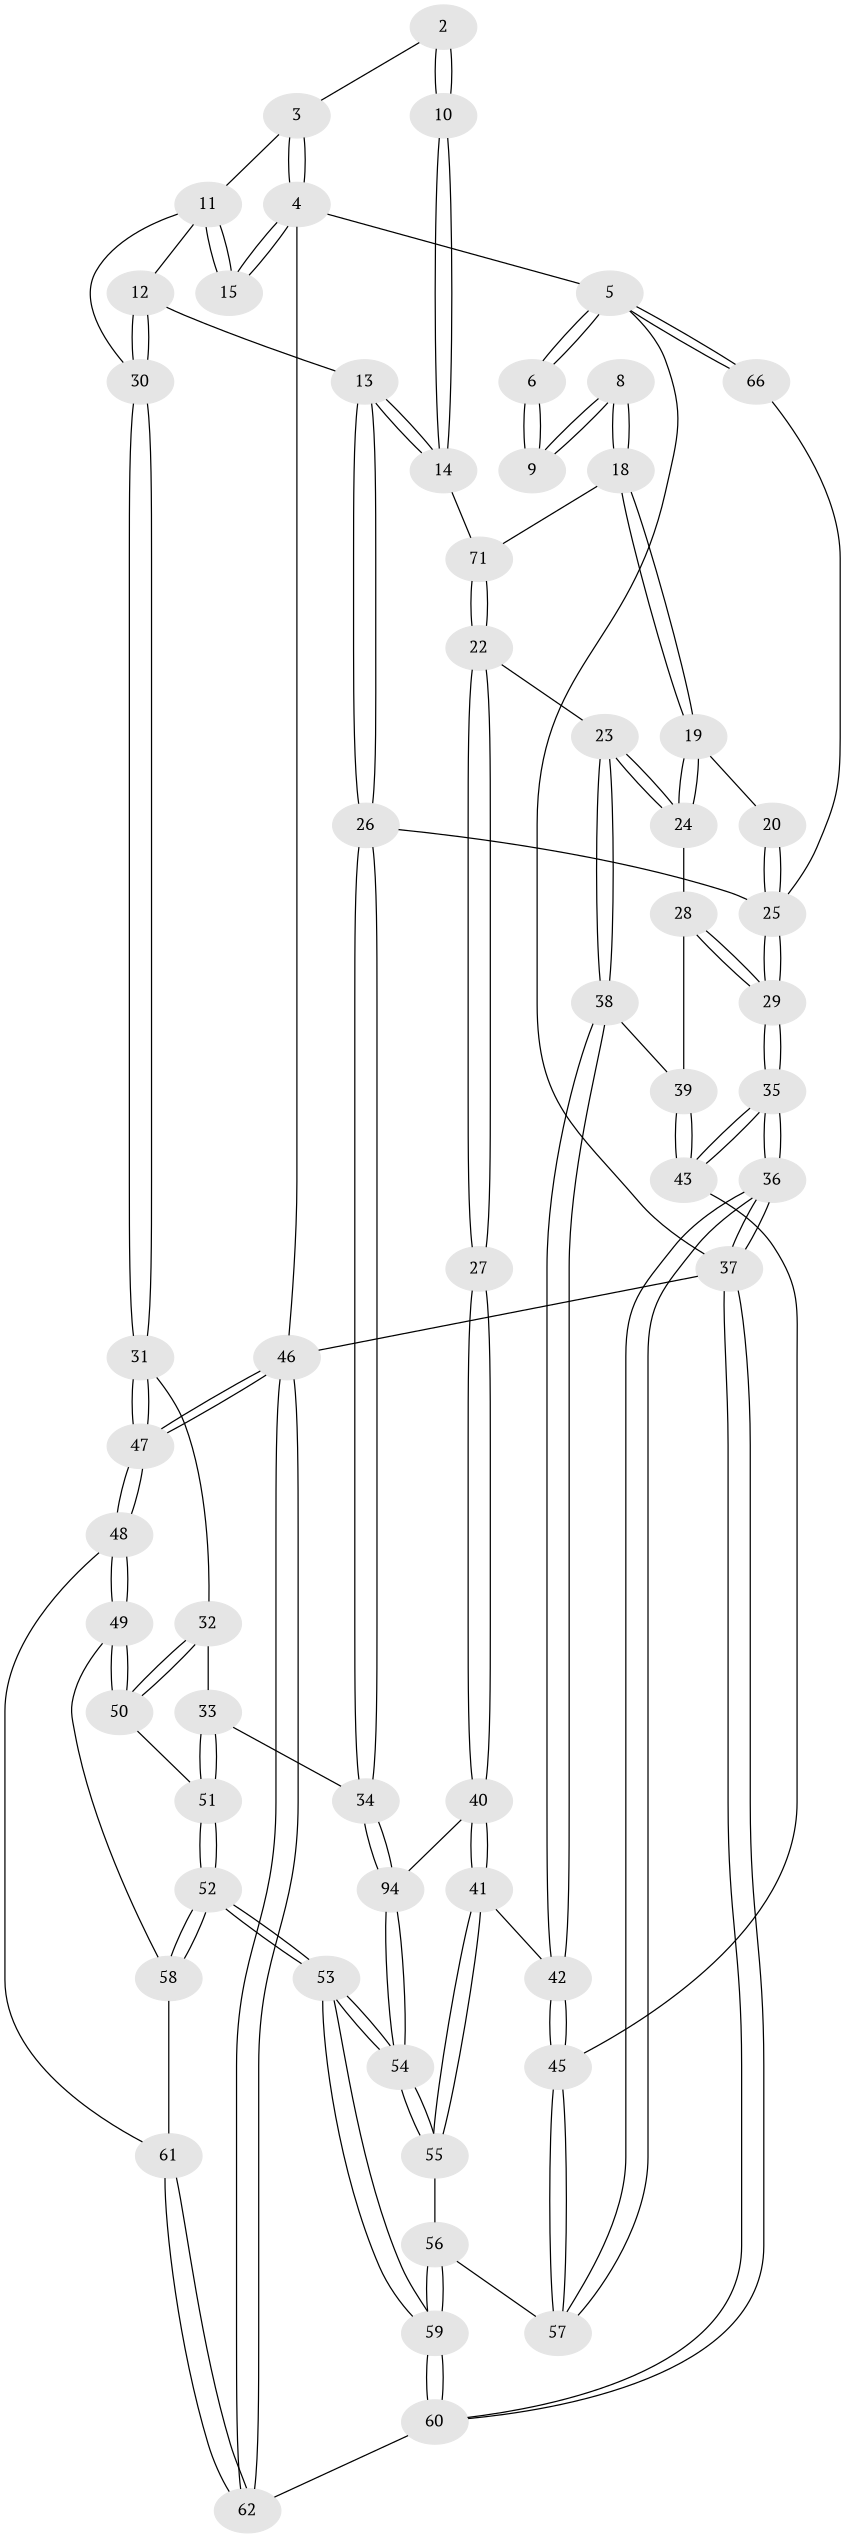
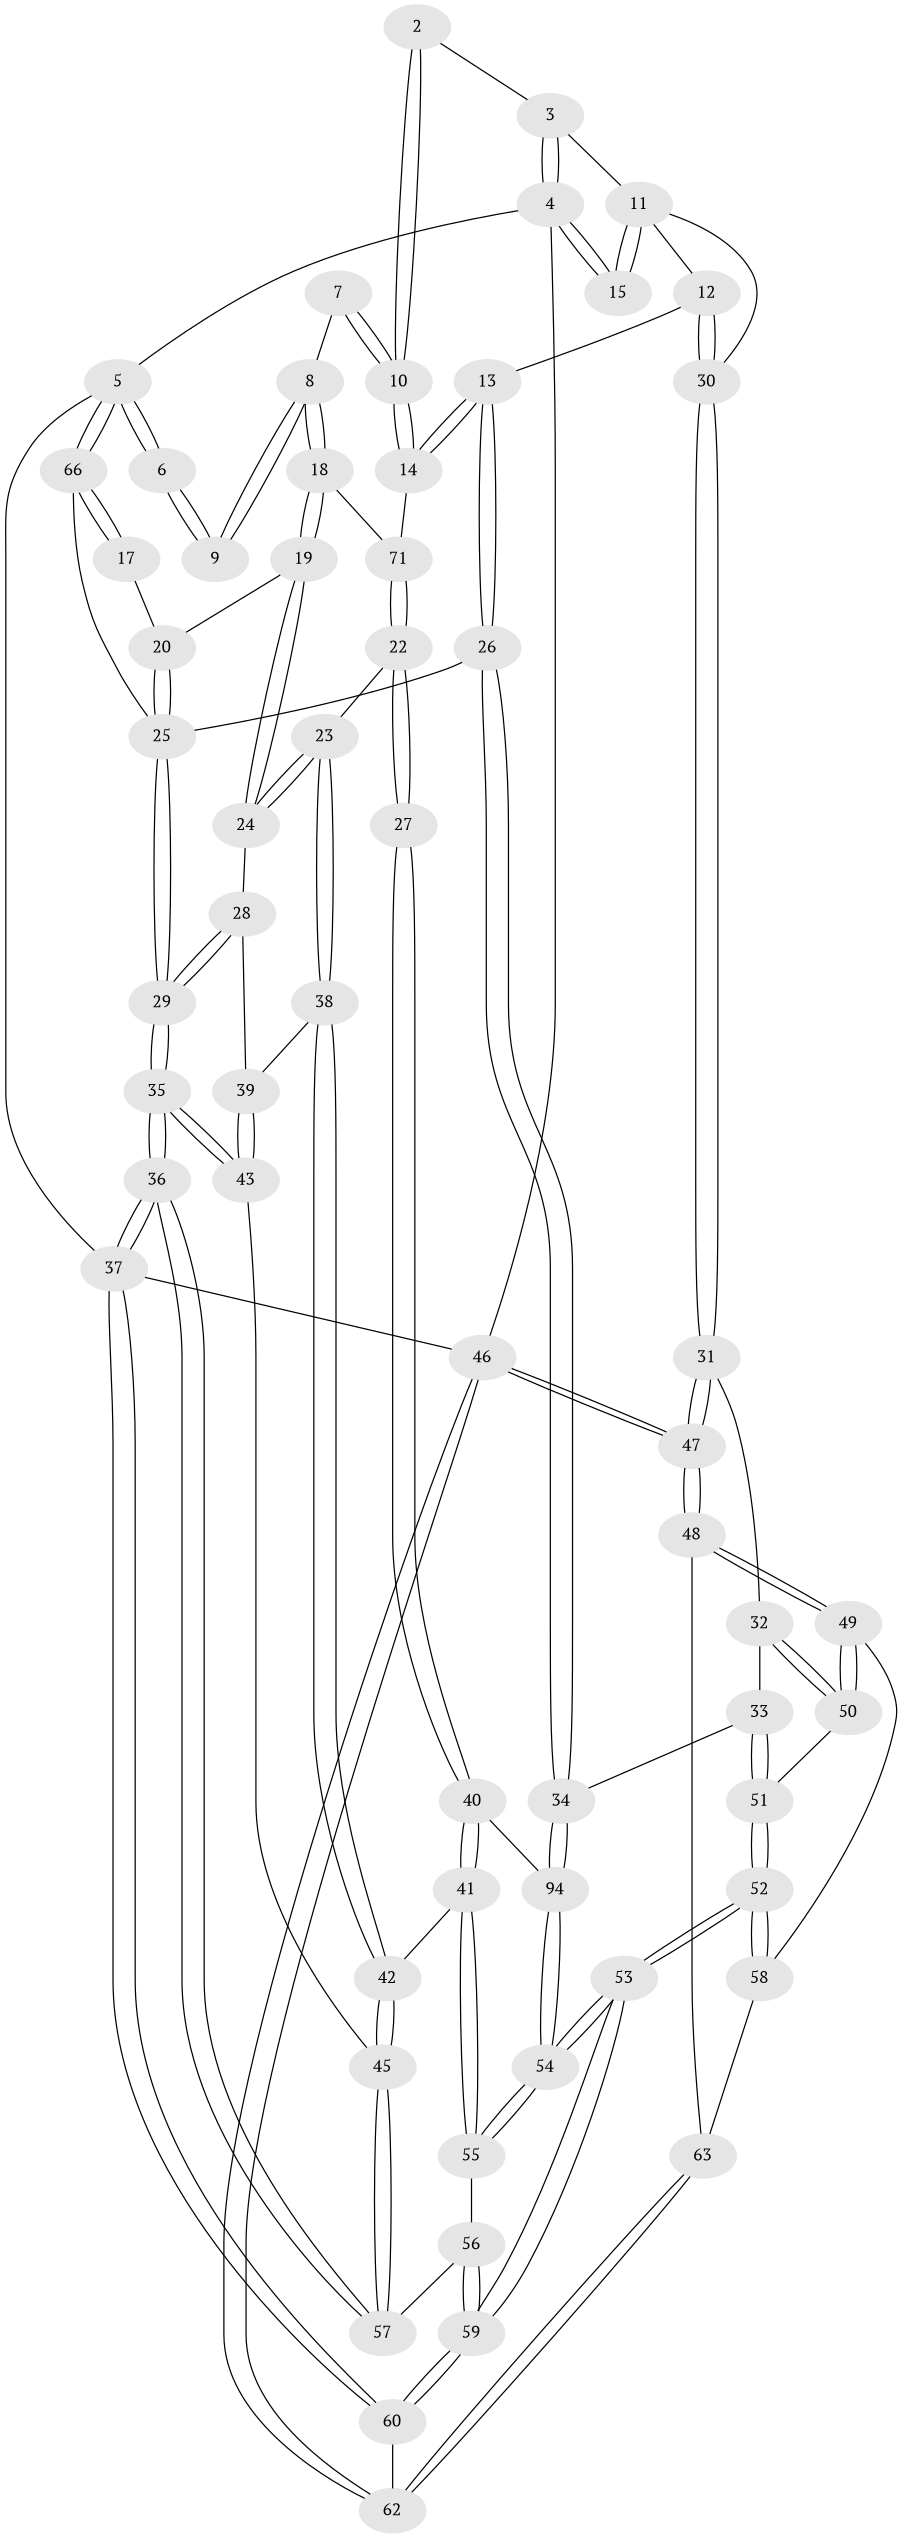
node "7": added
node "17": added
node "61": label "61" -> "63"
